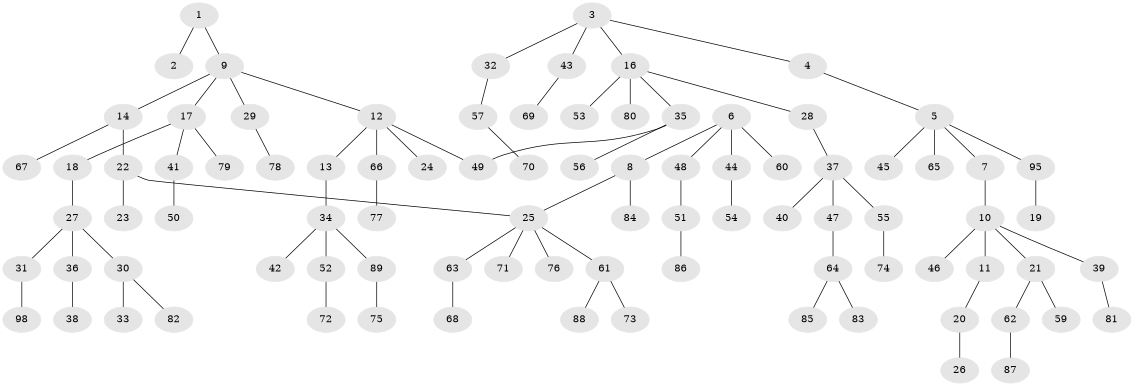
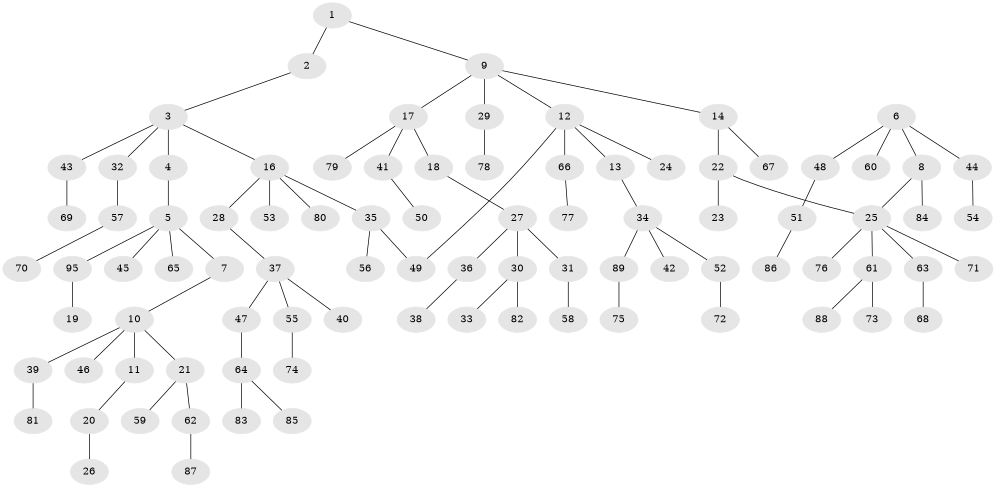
edge "2" -- "3": added
node "98": label "98" -> "58"
